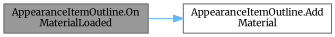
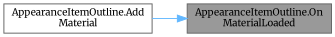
edge "AppearanceItemOutline.On MaterialLoaded" -> "AppearanceItemOutline.Add Material": reversed
